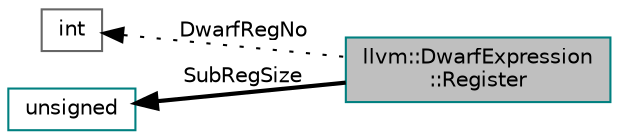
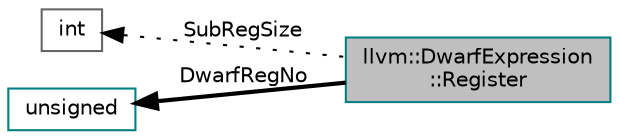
edge "llvm::DwarfExpression ::Register" -> "int": label " DwarfRegNo" -> " SubRegSize"
edge "llvm::DwarfExpression ::Register" -> "unsigned": label " SubRegSize" -> " DwarfRegNo"
